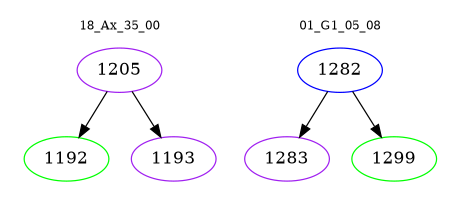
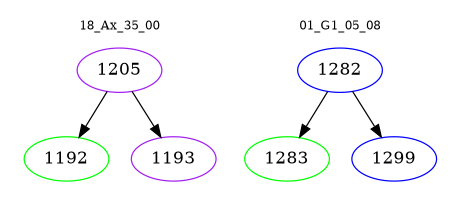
node "1283": color purple -> green
node "1299": color green -> blue
